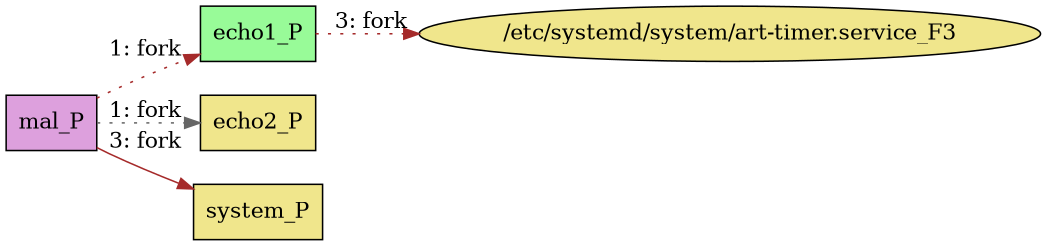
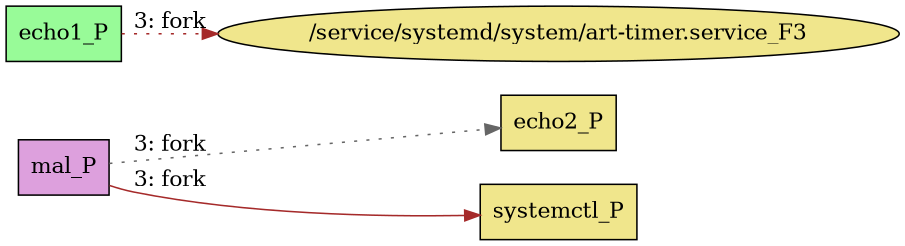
node "/etc/systemd/system/art-timer.service_F3": label "/etc/systemd/system/art-timer.service_F3" -> "/service/systemd/system/art-timer.service_F3"
edge "mal_P" -> "echo1_P": removed, label "1: fork"
edge "mal_P" -> "echo2_P": label "1: fork" -> "3: fork"
node "system_P": label "system_P" -> "systemctl_P"
